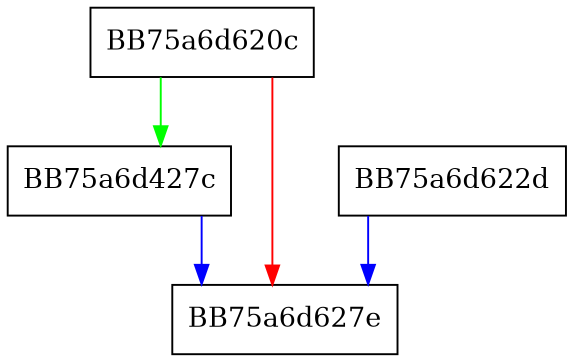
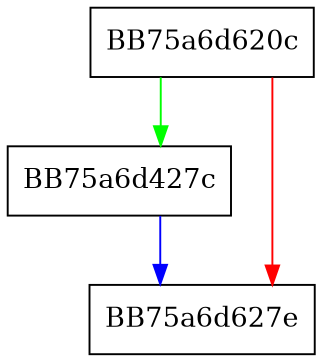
node "BB75a6d622d": removed
